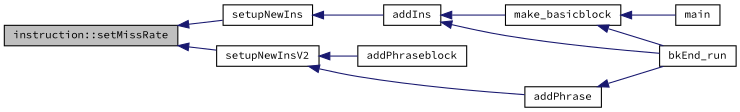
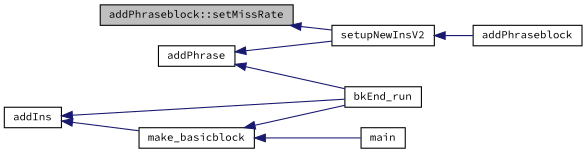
node "setupNewIns": removed
node "instruction::setMissRate": label "instruction::setMissRate" -> "addPhraseblock::setMissRate"
edge "addPhrase" -> "setupNewInsV2": reversed
